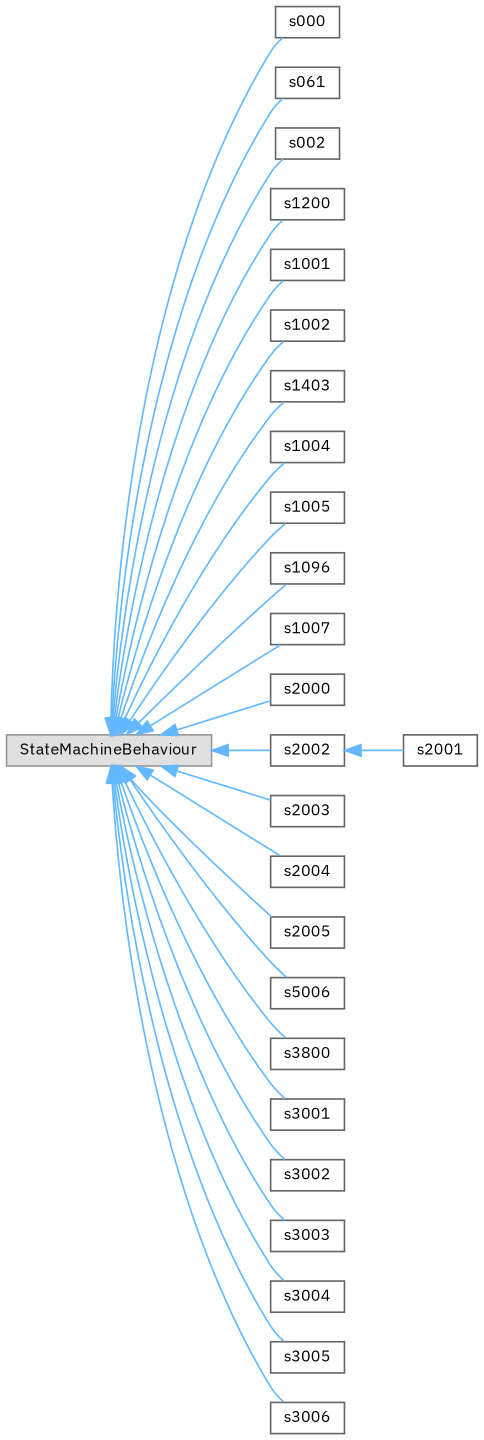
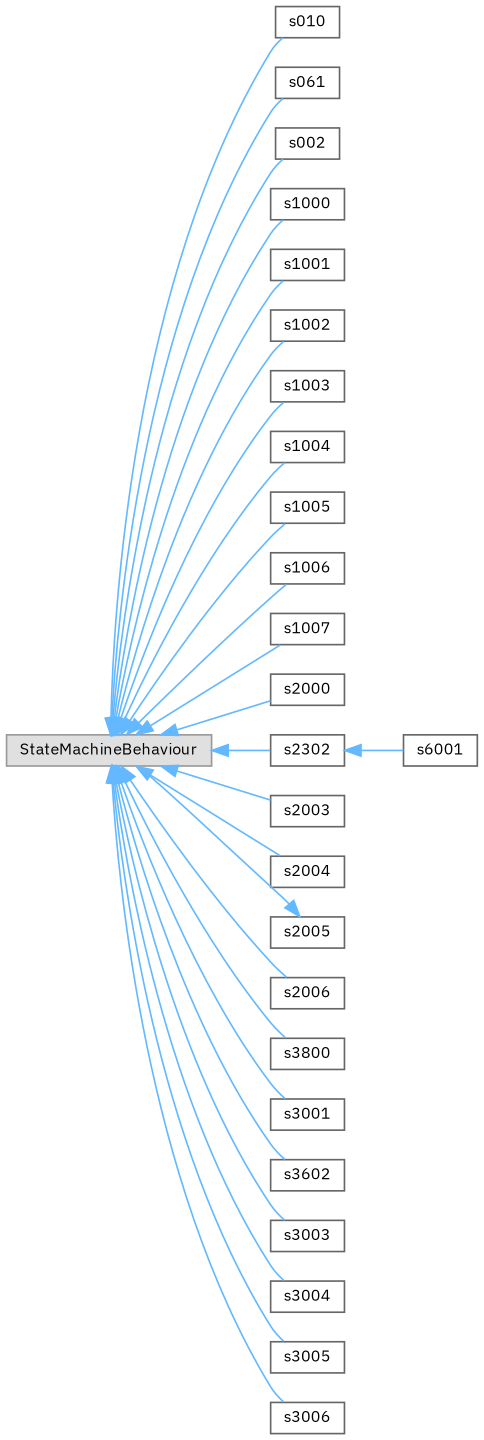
node "s000": label "s000" -> "s010"
node "s1200": label "s1200" -> "s1000"
node "s1403": label "s1403" -> "s1003"
node "s1096": label "s1096" -> "s1006"
node "s2002": label "s2002" -> "s2302"
node "s2001": label "s2001" -> "s6001"
edge "s2005" -> "StateMachineBehaviour": reversed
node "s5006": label "s5006" -> "s2006"
node "s3002": label "s3002" -> "s3602"
